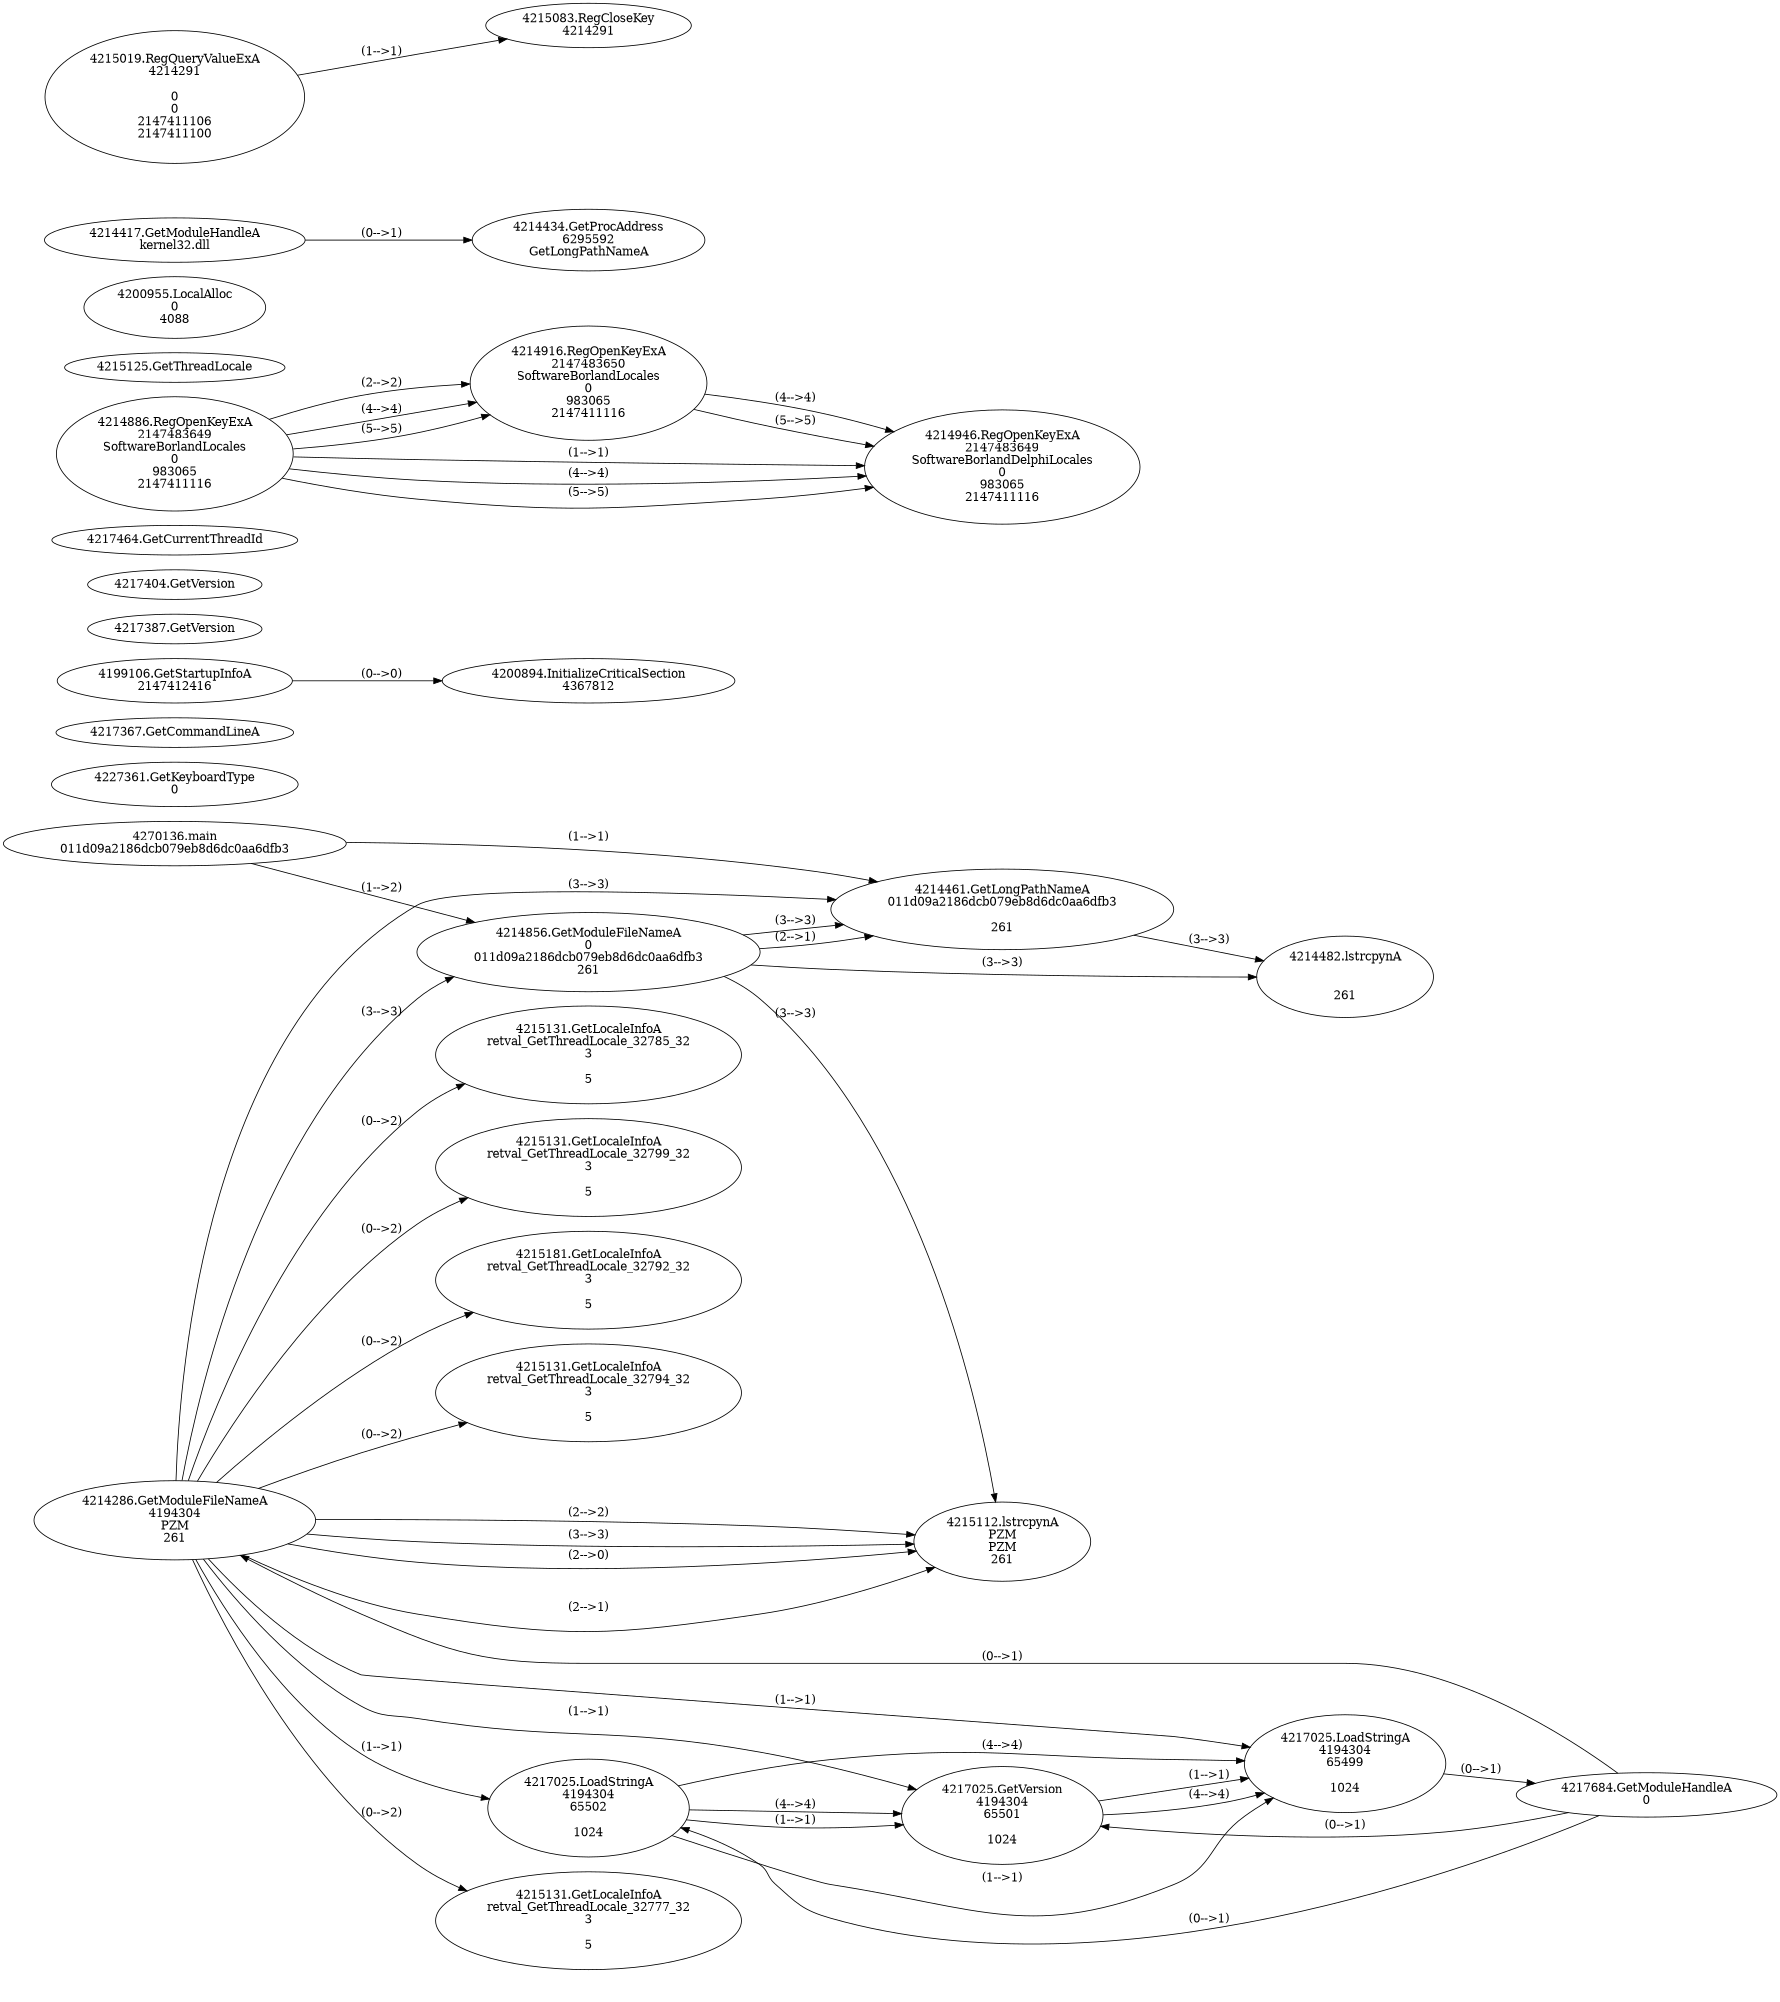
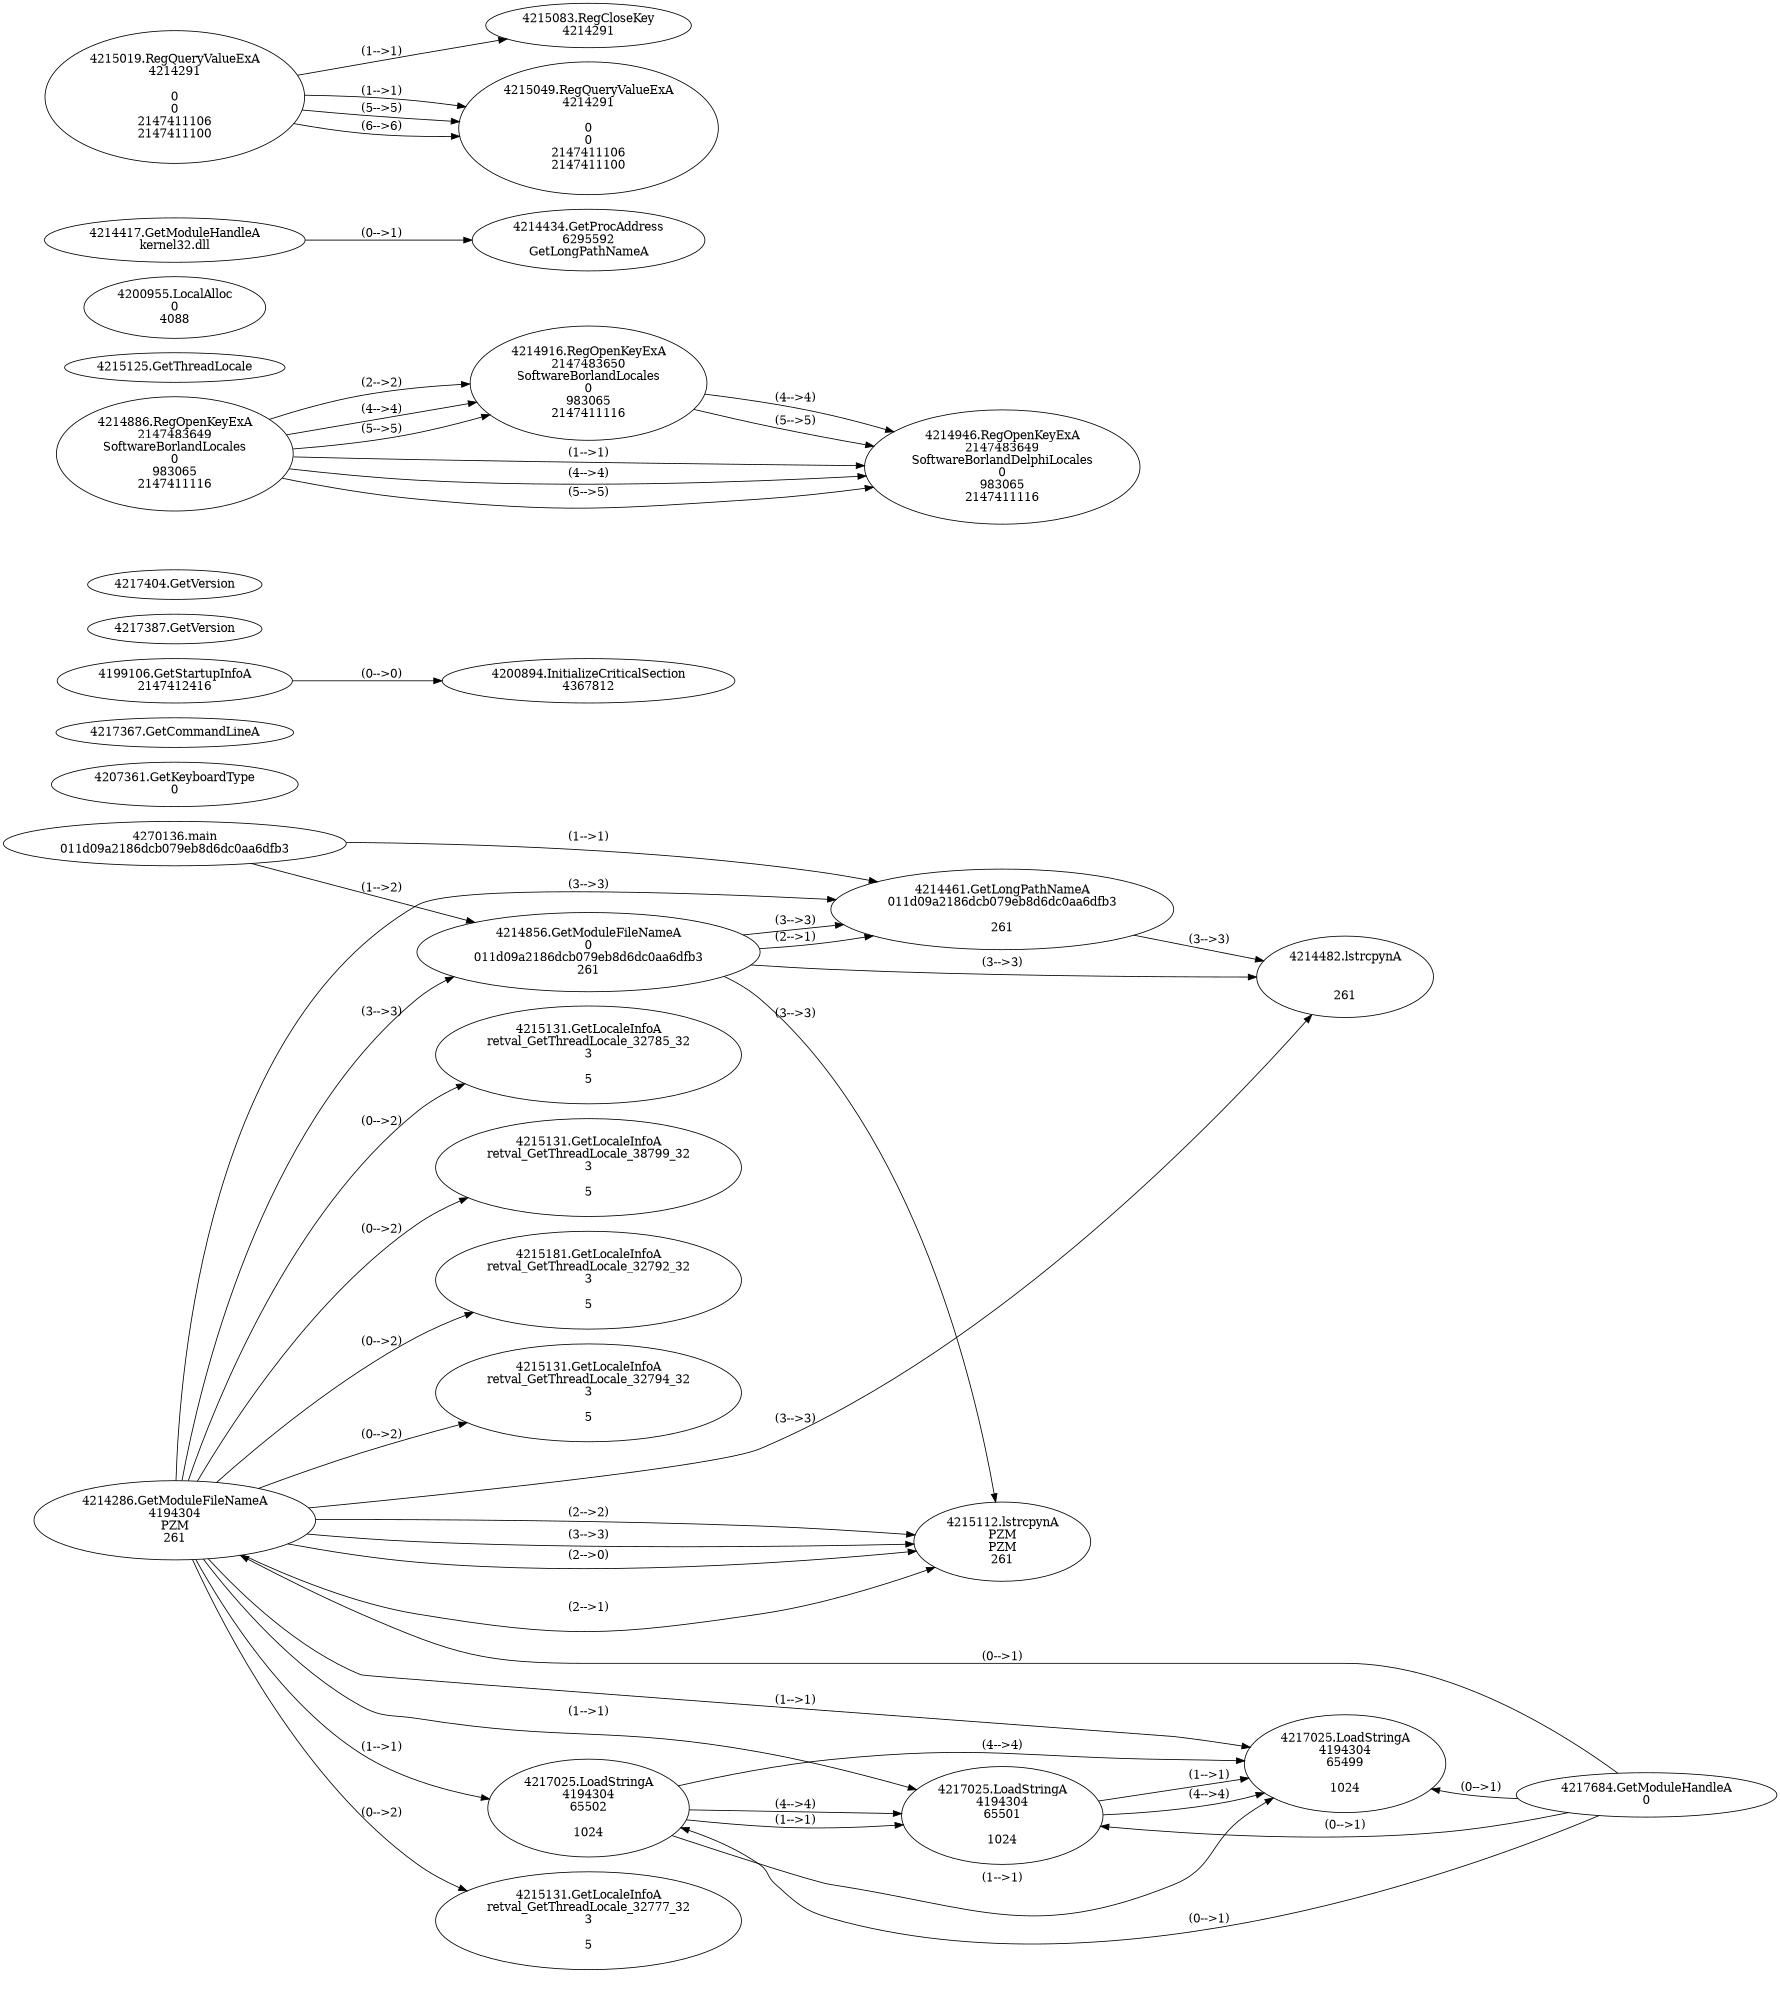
node "4215049.RegQueryValueExA 4214291 0 0 2147411106 2147411100": added
node "4217464.GetCurrentThreadId": removed
node "4227361.GetKeyboardType 0": label "4227361.GetKeyboardType 0" -> "4207361.GetKeyboardType 0"
node "4215131.GetLocaleInfoA retval_GetThreadLocale_32799_32 3 5": label "4215131.GetLocaleInfoA retval_GetThreadLocale_32799_32 3 5" -> "4215131.GetLocaleInfoA retval_GetThreadLocale_38799_32 3 5"
edge "4214286.GetModuleFileNameA 4194304 PZM 261" -> "4214482.lstrcpynA 261": added, label "(3-->3)"
edge "4217025.LoadStringA 4194304 65499 1024" -> "4217684.GetModuleHandleA 0": reversed
node "4217025.GetVersion 4194304 65501 1024": label "4217025.GetVersion 4194304 65501 1024" -> "4217025.LoadStringA 4194304 65501 1024"
